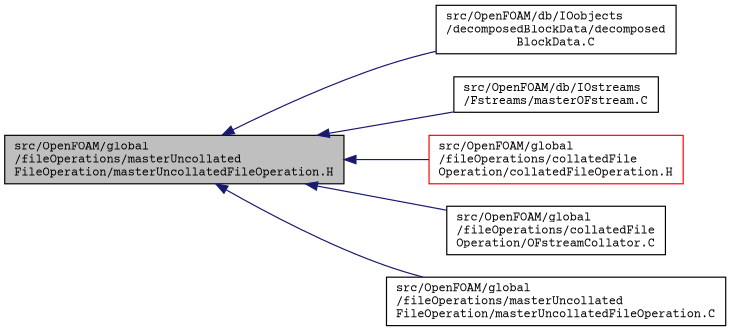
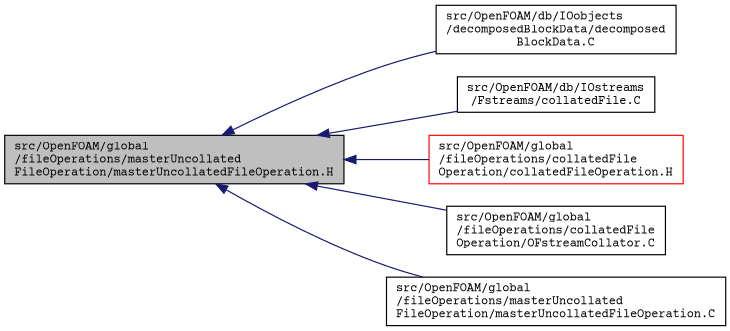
node "src/OpenFOAM/db/IOstreams /Fstreams/masterOFstream.C": label "src/OpenFOAM/db/IOstreams /Fstreams/masterOFstream.C" -> "src/OpenFOAM/db/IOstreams /Fstreams/collatedFile.C"
